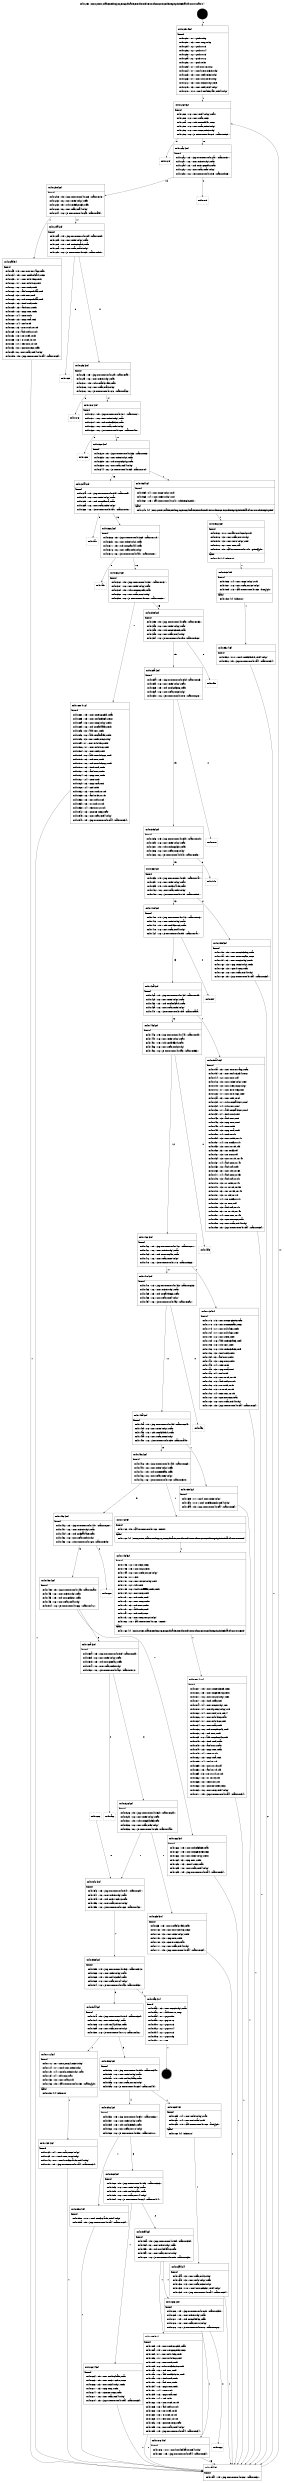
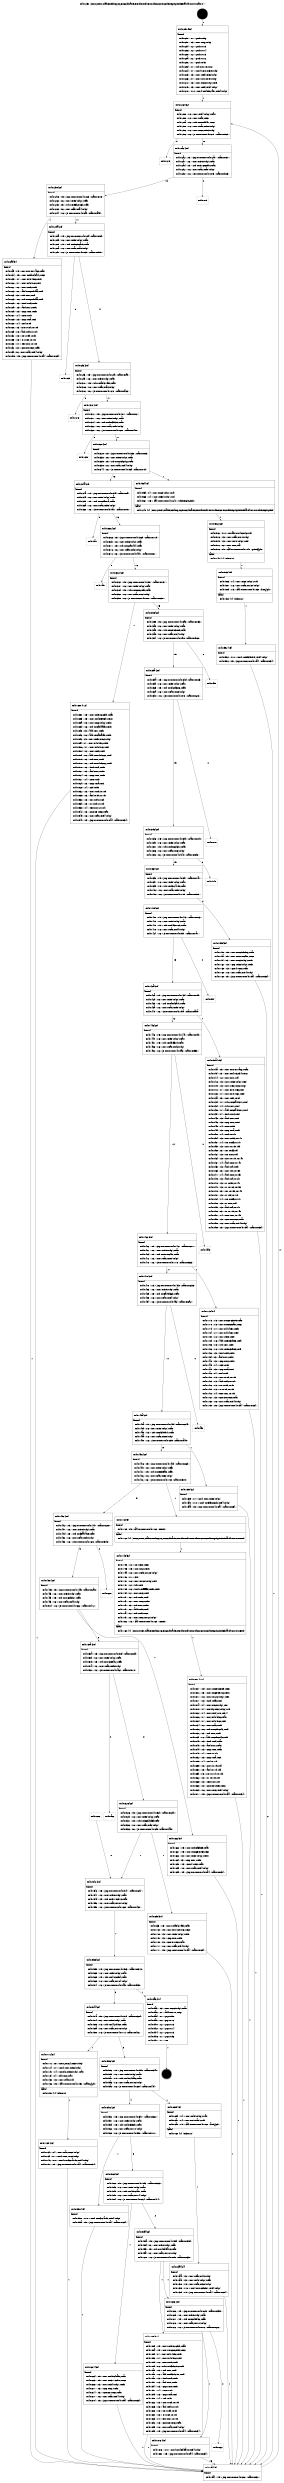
edge "0x4013f2 [28]" -> "0x40140e [28]": removed, label "13"
